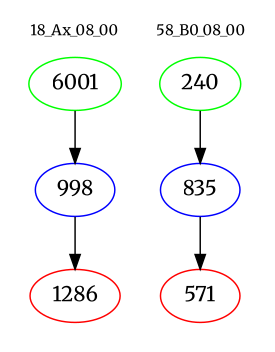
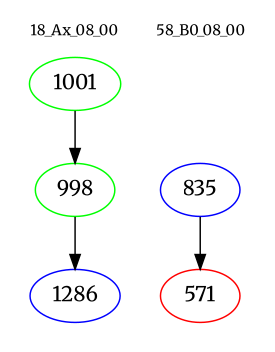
node "6001": label "6001" -> "1001"
node "240": removed
node "998": color blue -> green
node "1286": color red -> blue
